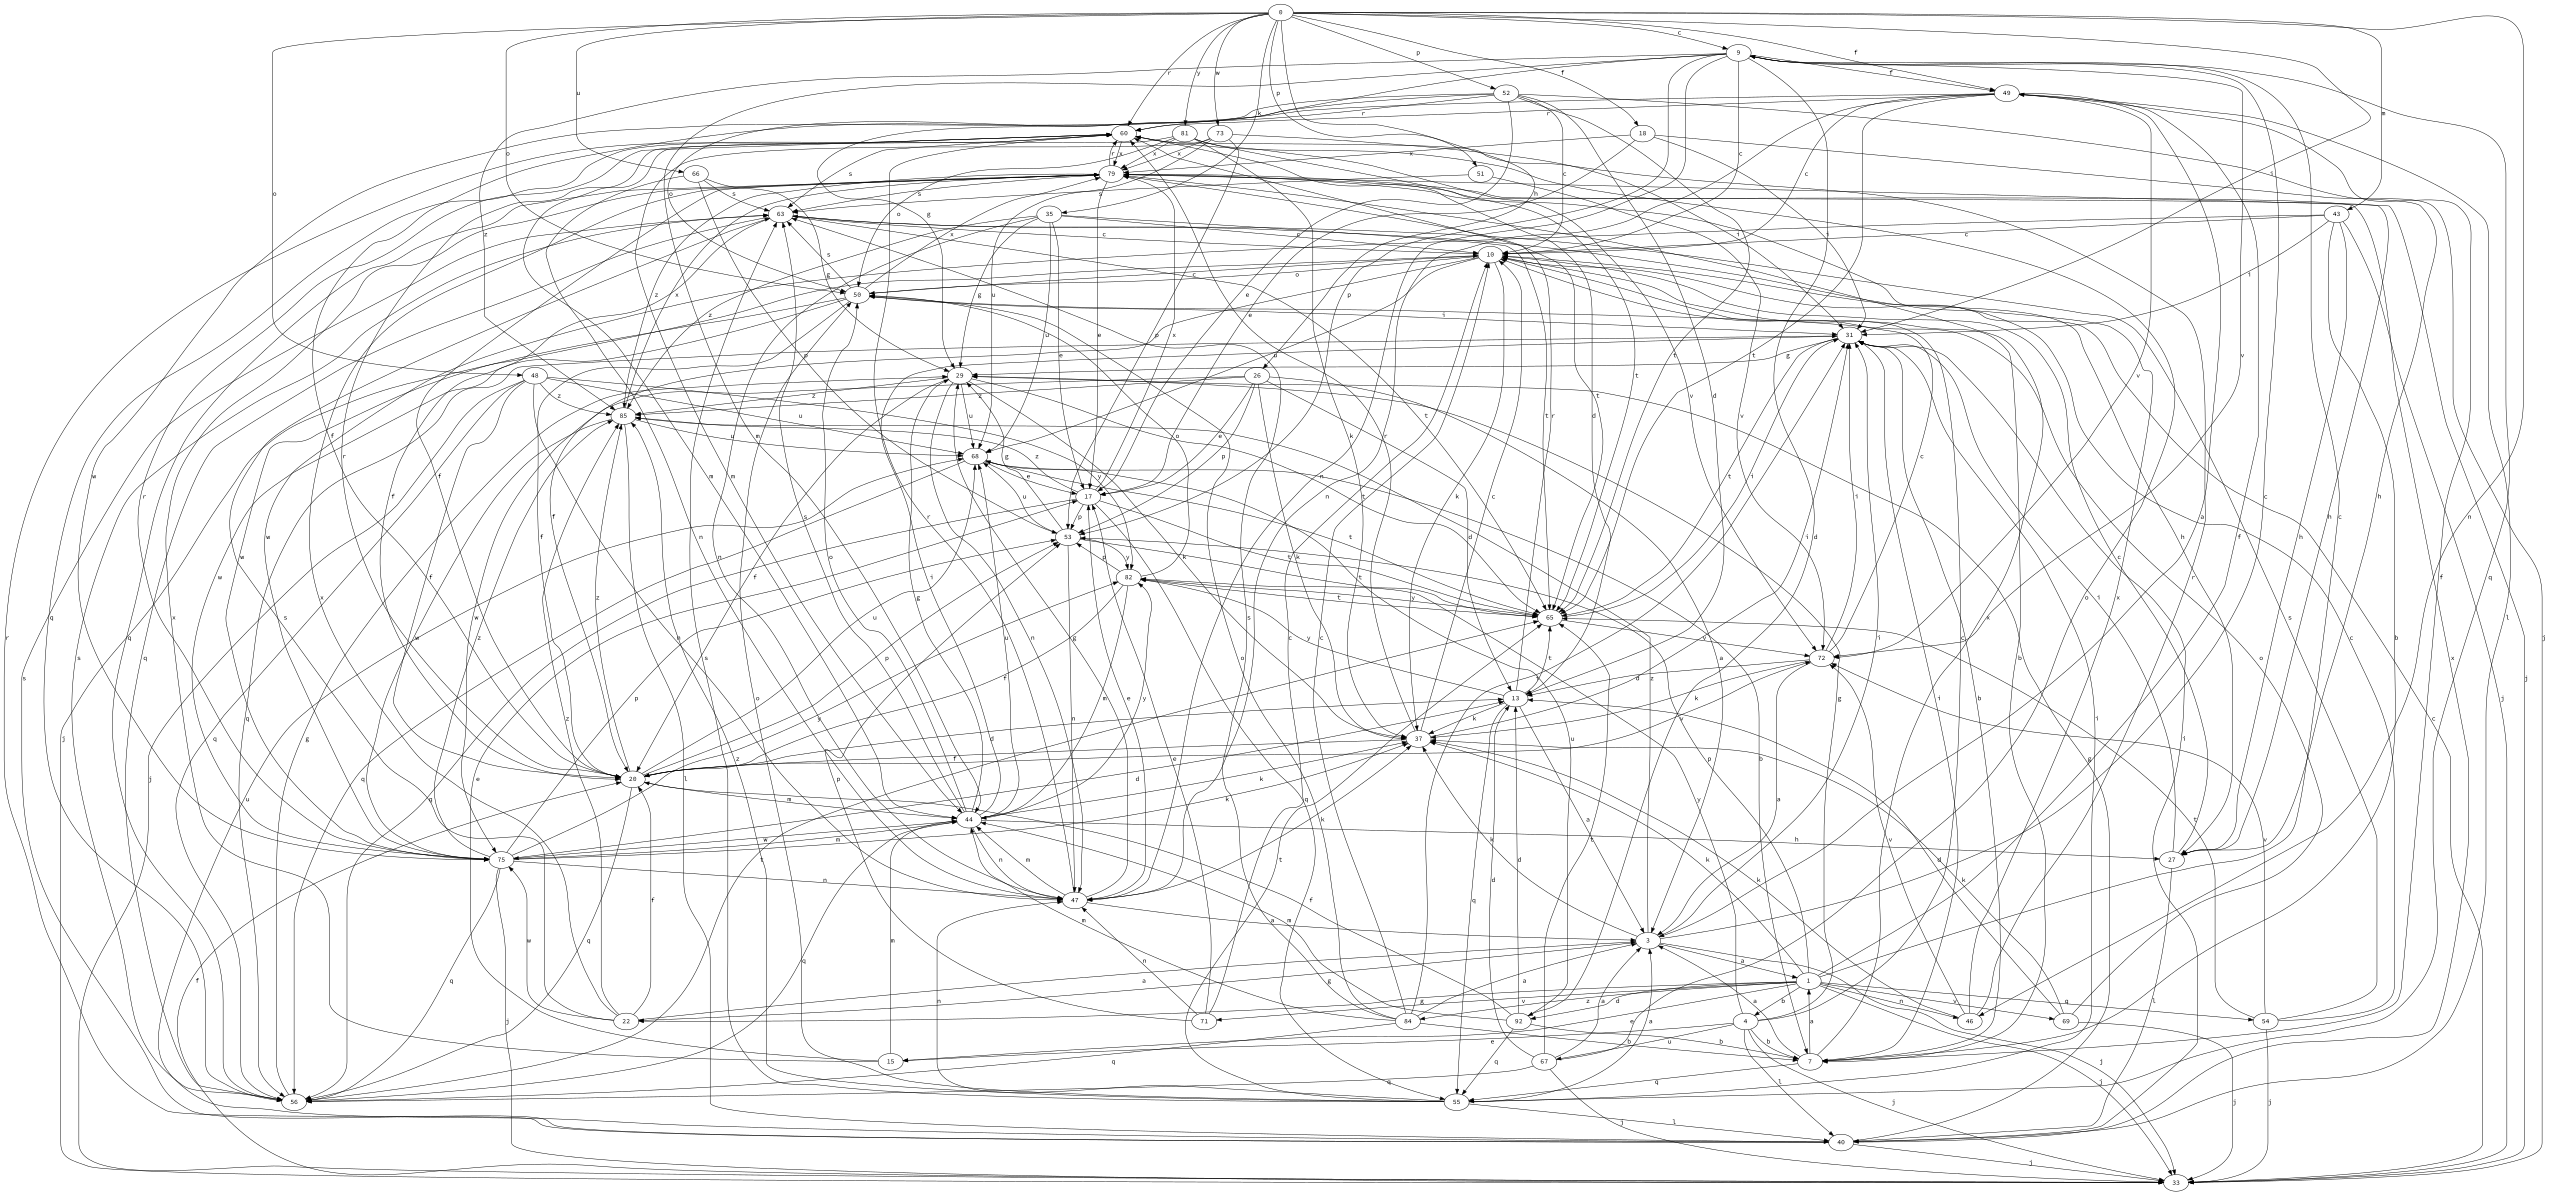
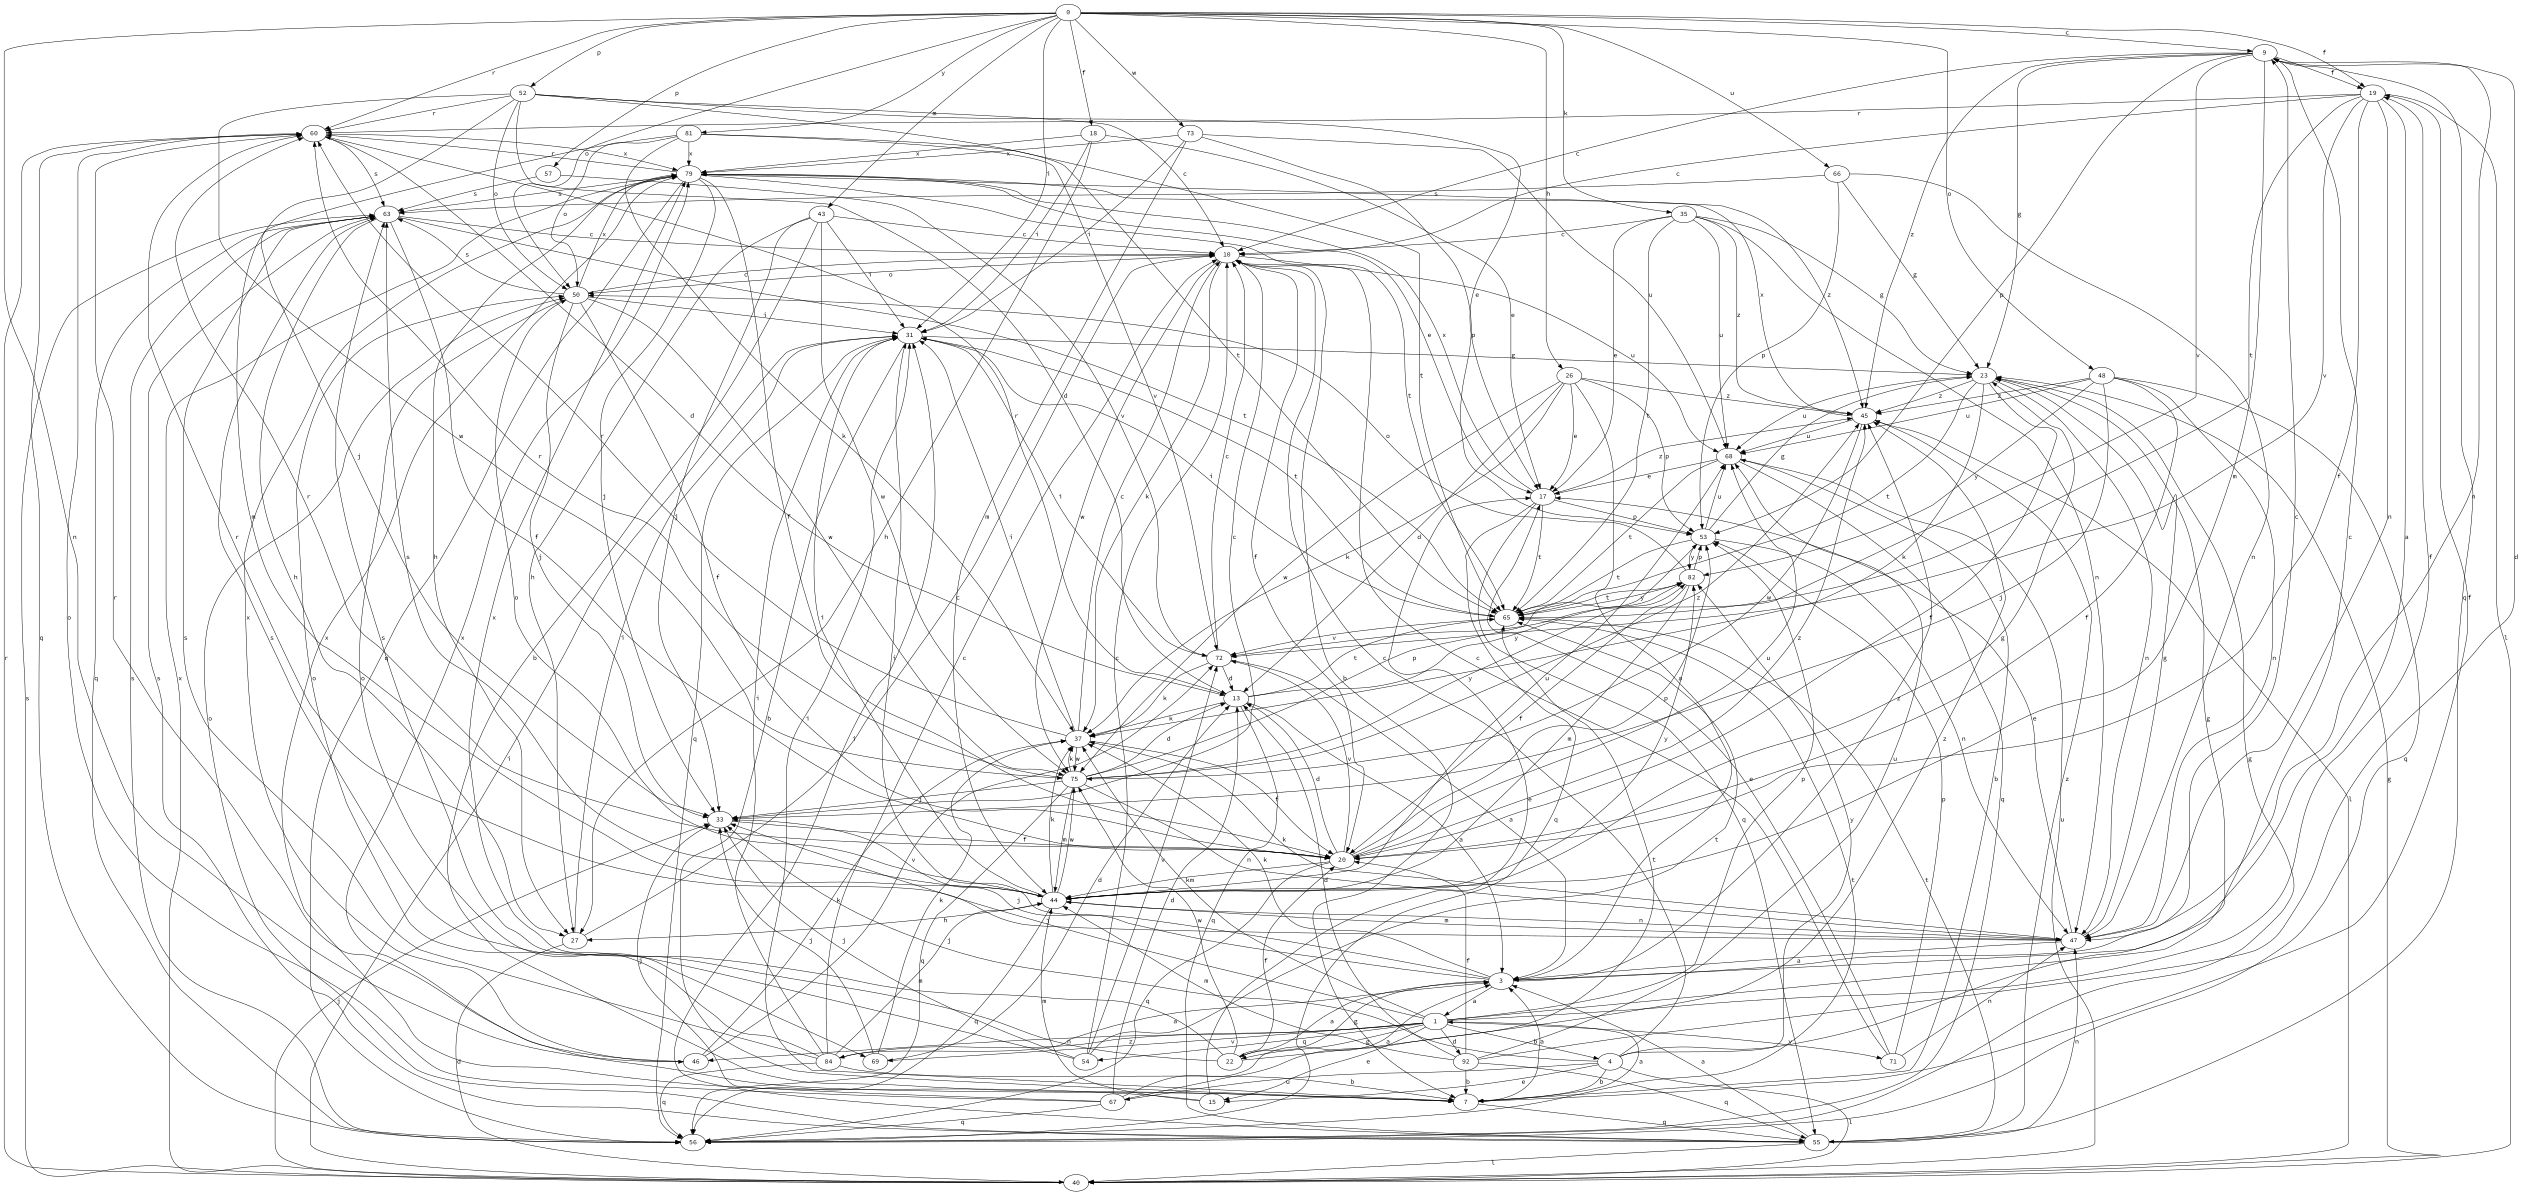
node "49": label "49" -> "19"
node "51": label "51" -> "57"
edge "69" -> "50": reversed
node "29": label "29" -> "23"
node "85": label "85" -> "45"
edge "9" -> "92": reversed
edge "37" -> "75": added, label "w"
edge "27" -> "40": label "l" -> "d"
